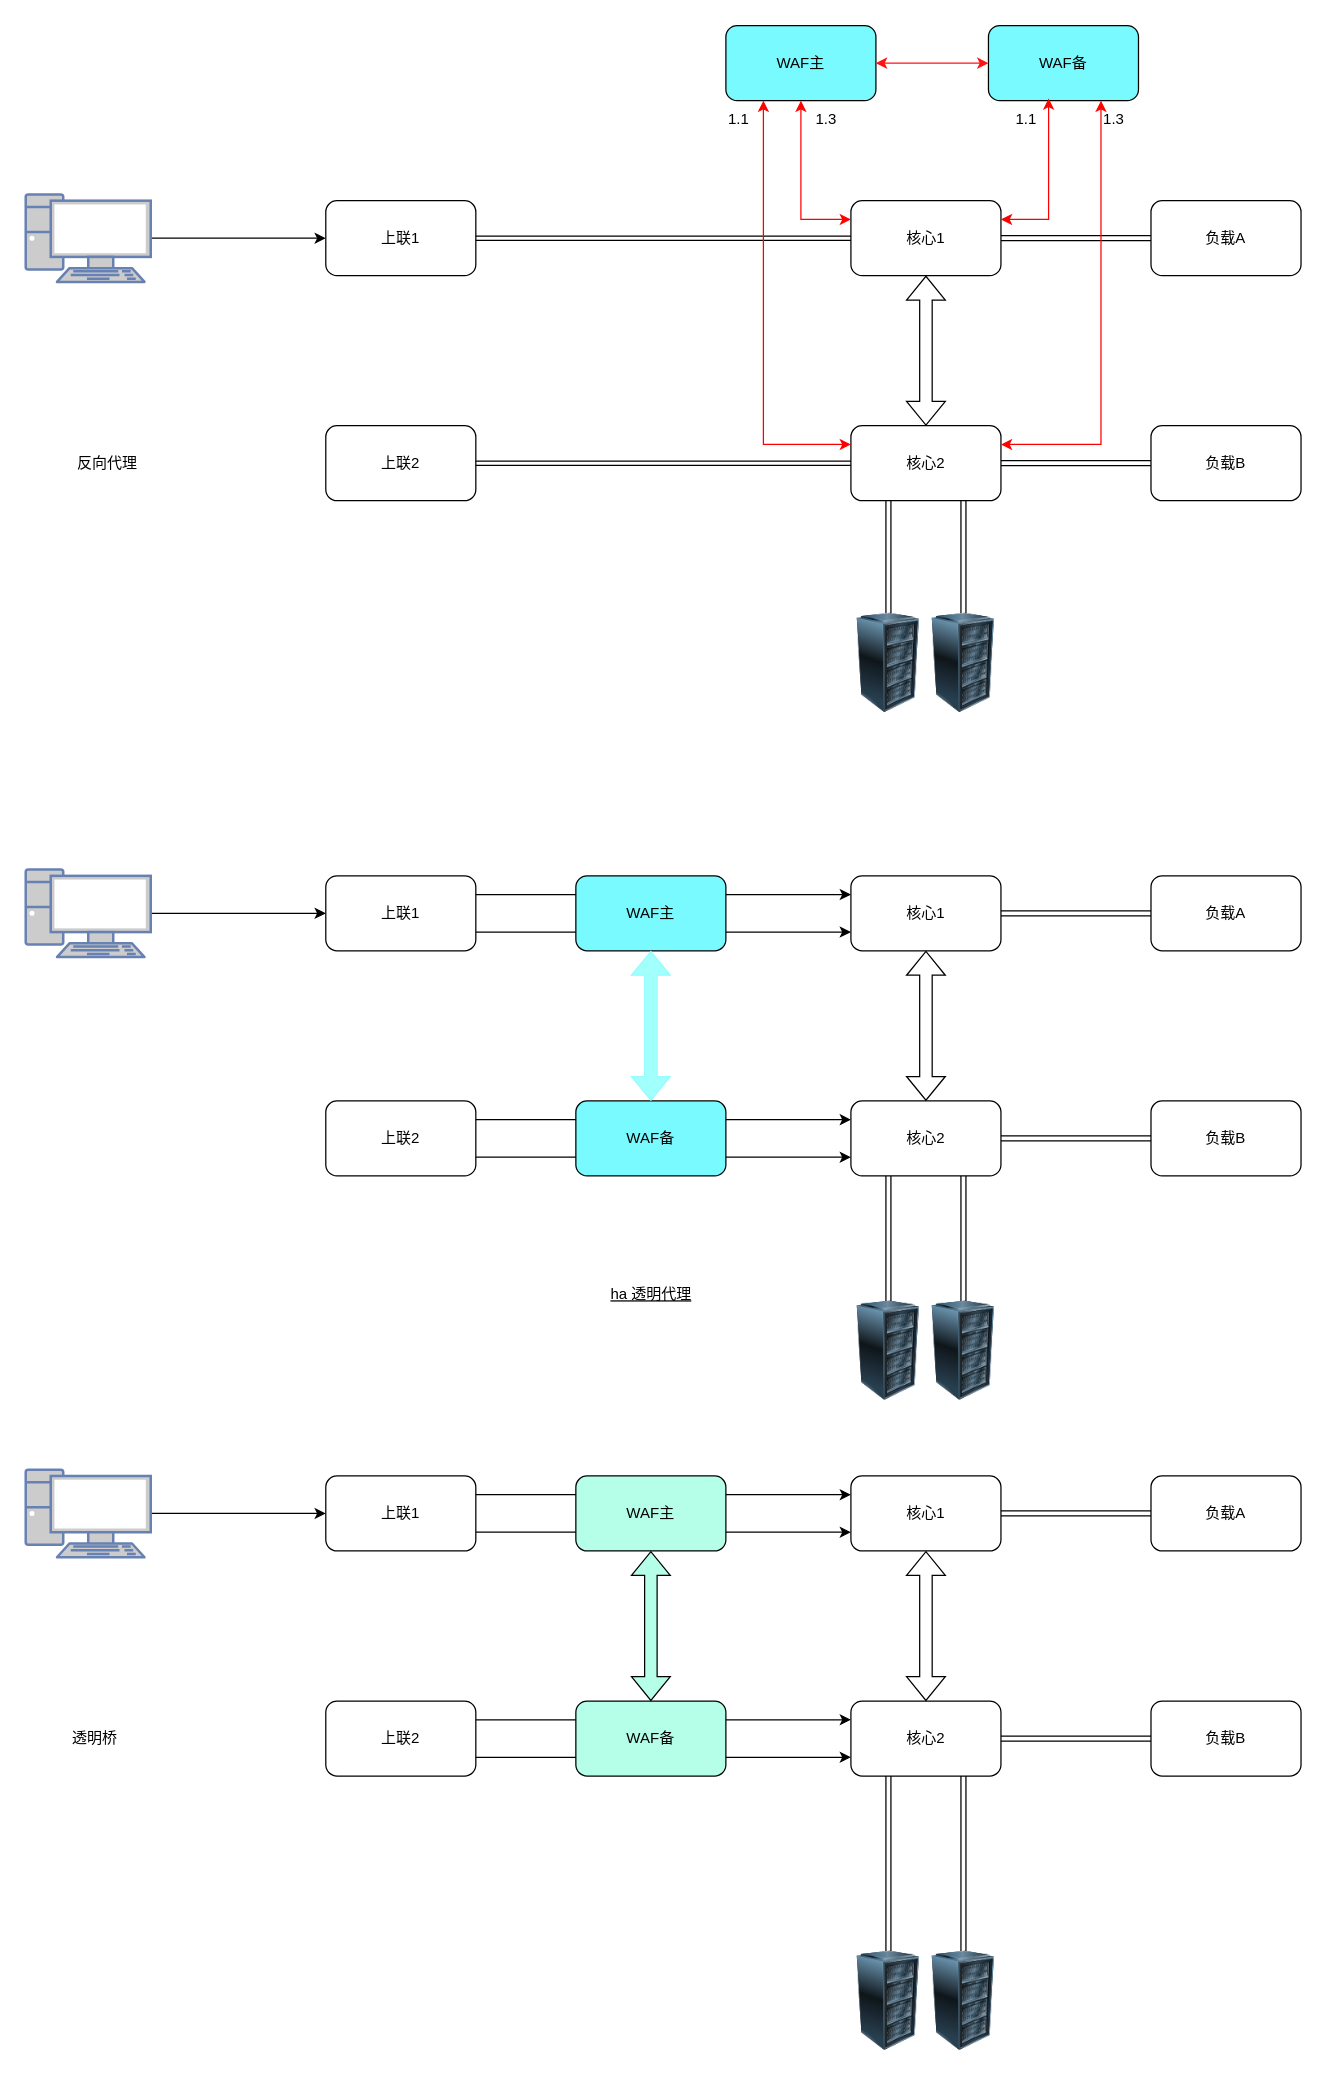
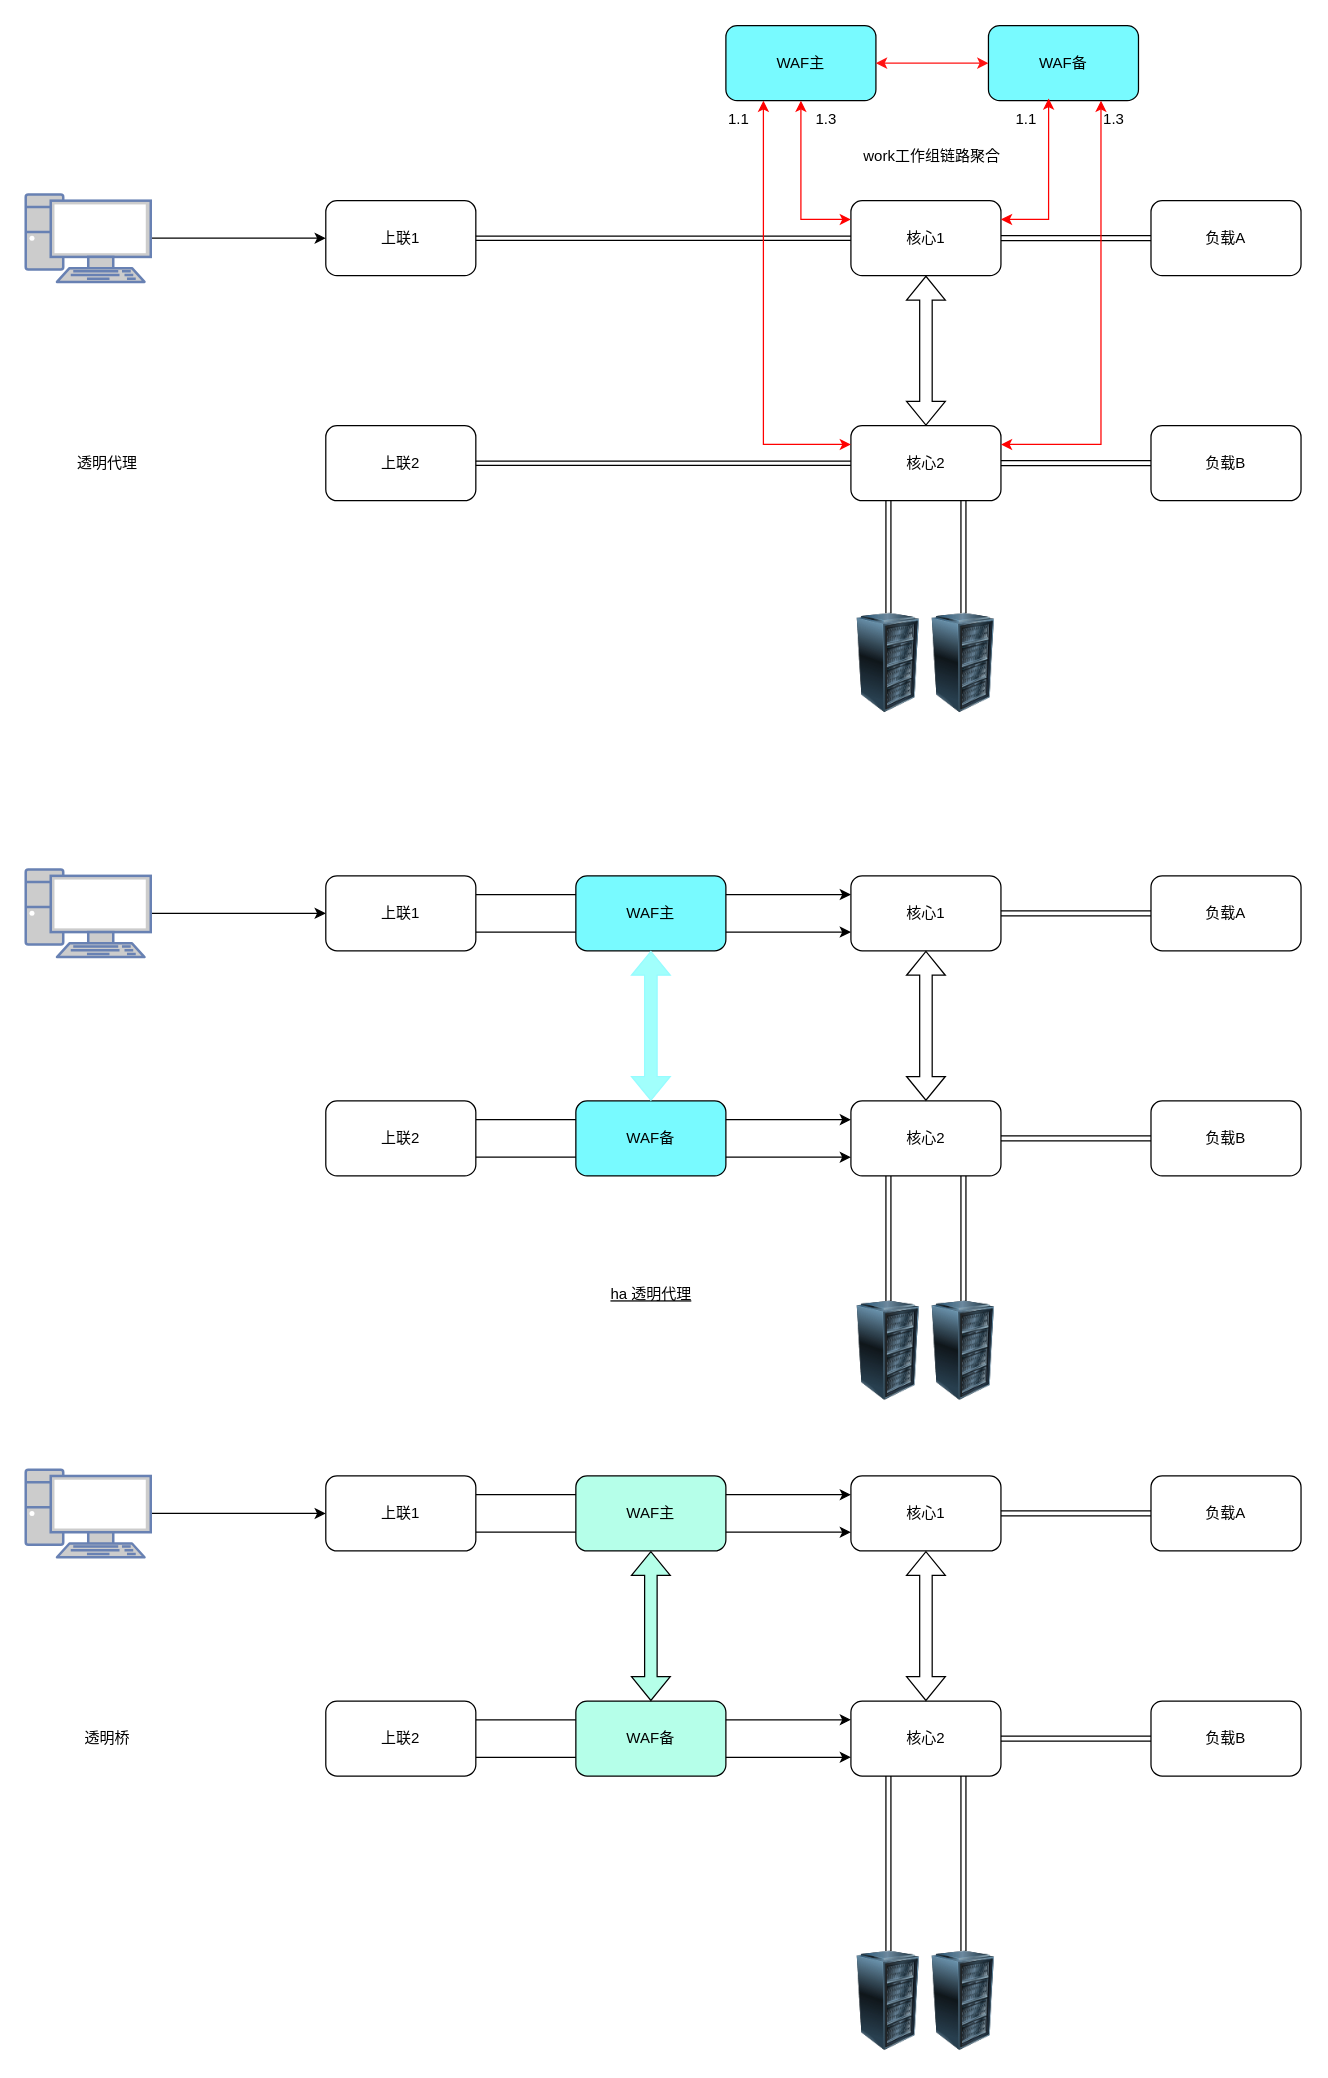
node "work工作组链路聚合": added
node "反向代理": label "反向代理" -> "透明代理"
node "透明桥": moved (94, 1738) -> (107, 1738)
